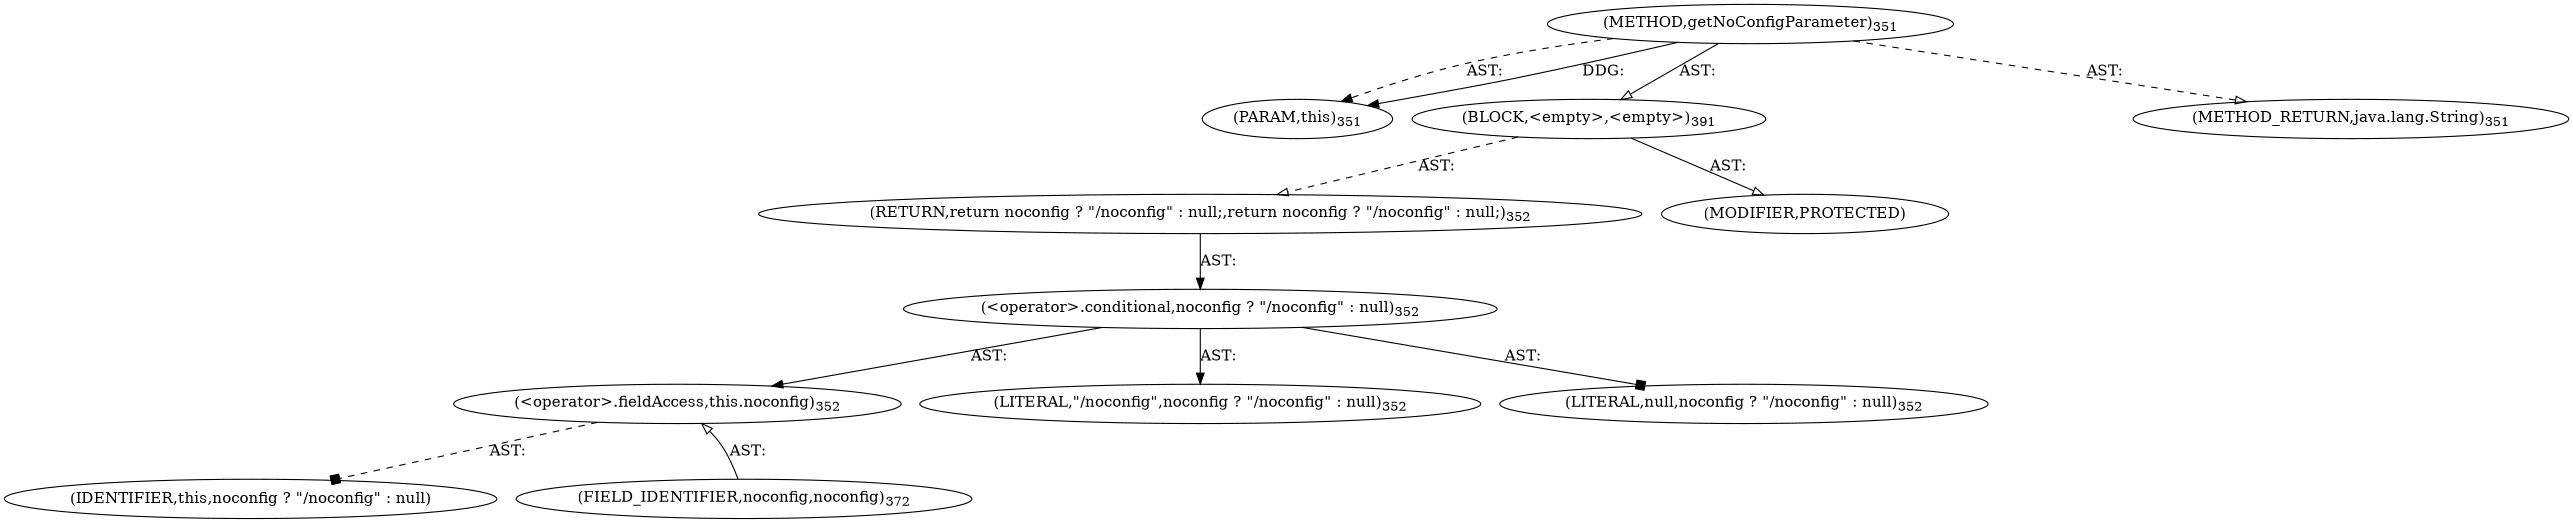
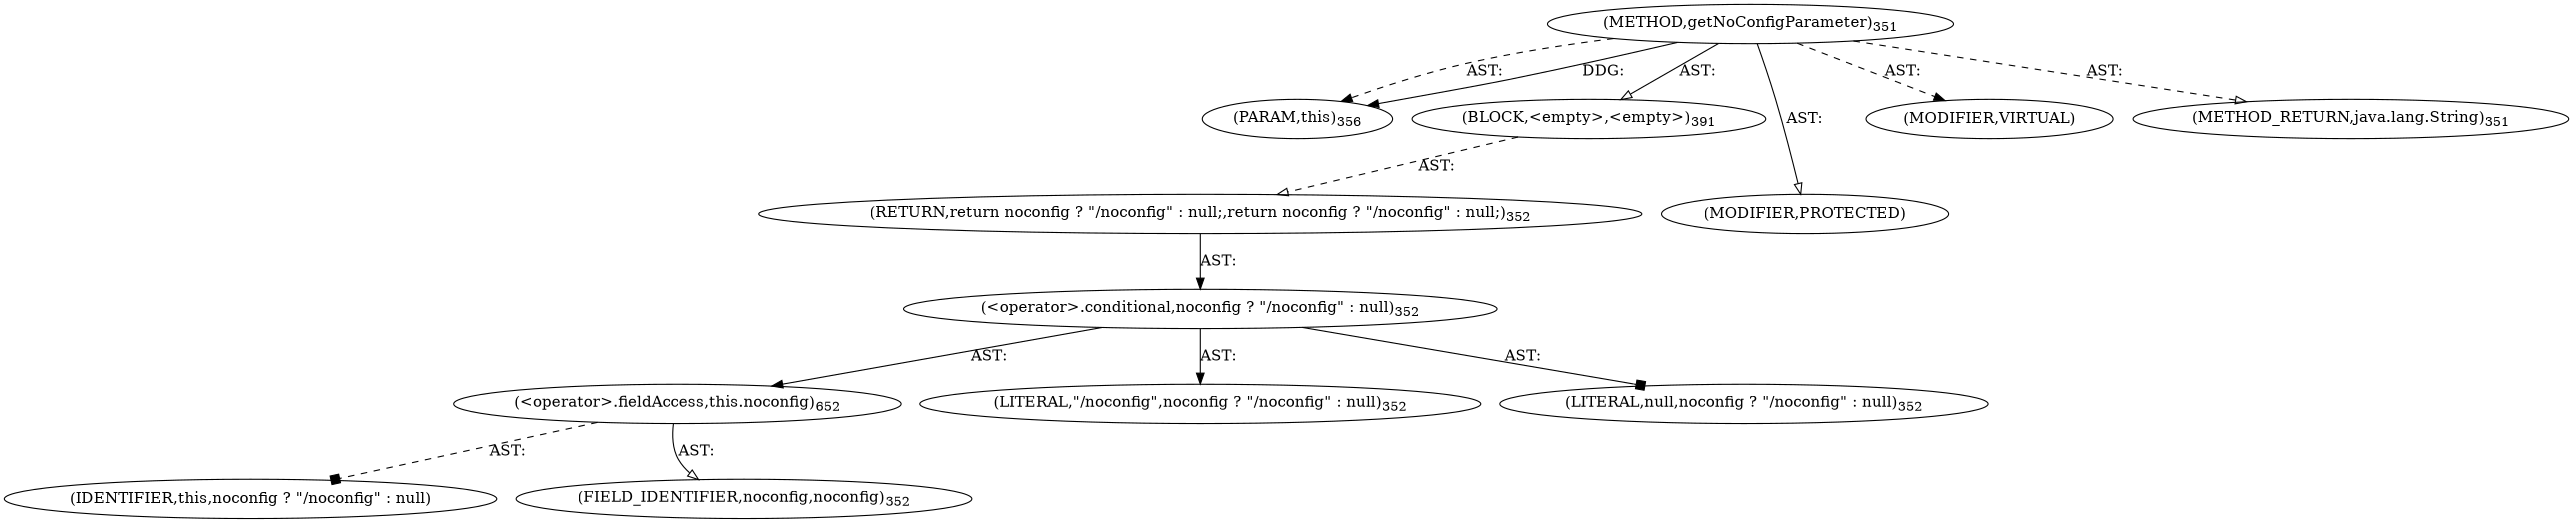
node "(PARAM,this)": text "351" -> "356"
node "(MODIFIER,VIRTUAL)": added
edge "(BLOCK,<empty>,<empty>)" -> "(MODIFIER,PROTECTED)": now "(METHOD,getNoConfigParameter)" -> "(MODIFIER,PROTECTED)"
node "(<operator>.fieldAccess,this.noconfig)": text "352" -> "652"
edge "(FIELD_IDENTIFIER,noconfig,noconfig)" -> "(<operator>.fieldAccess,this.noconfig)": reversed
node "(FIELD_IDENTIFIER,noconfig,noconfig)": text "372" -> "352"
